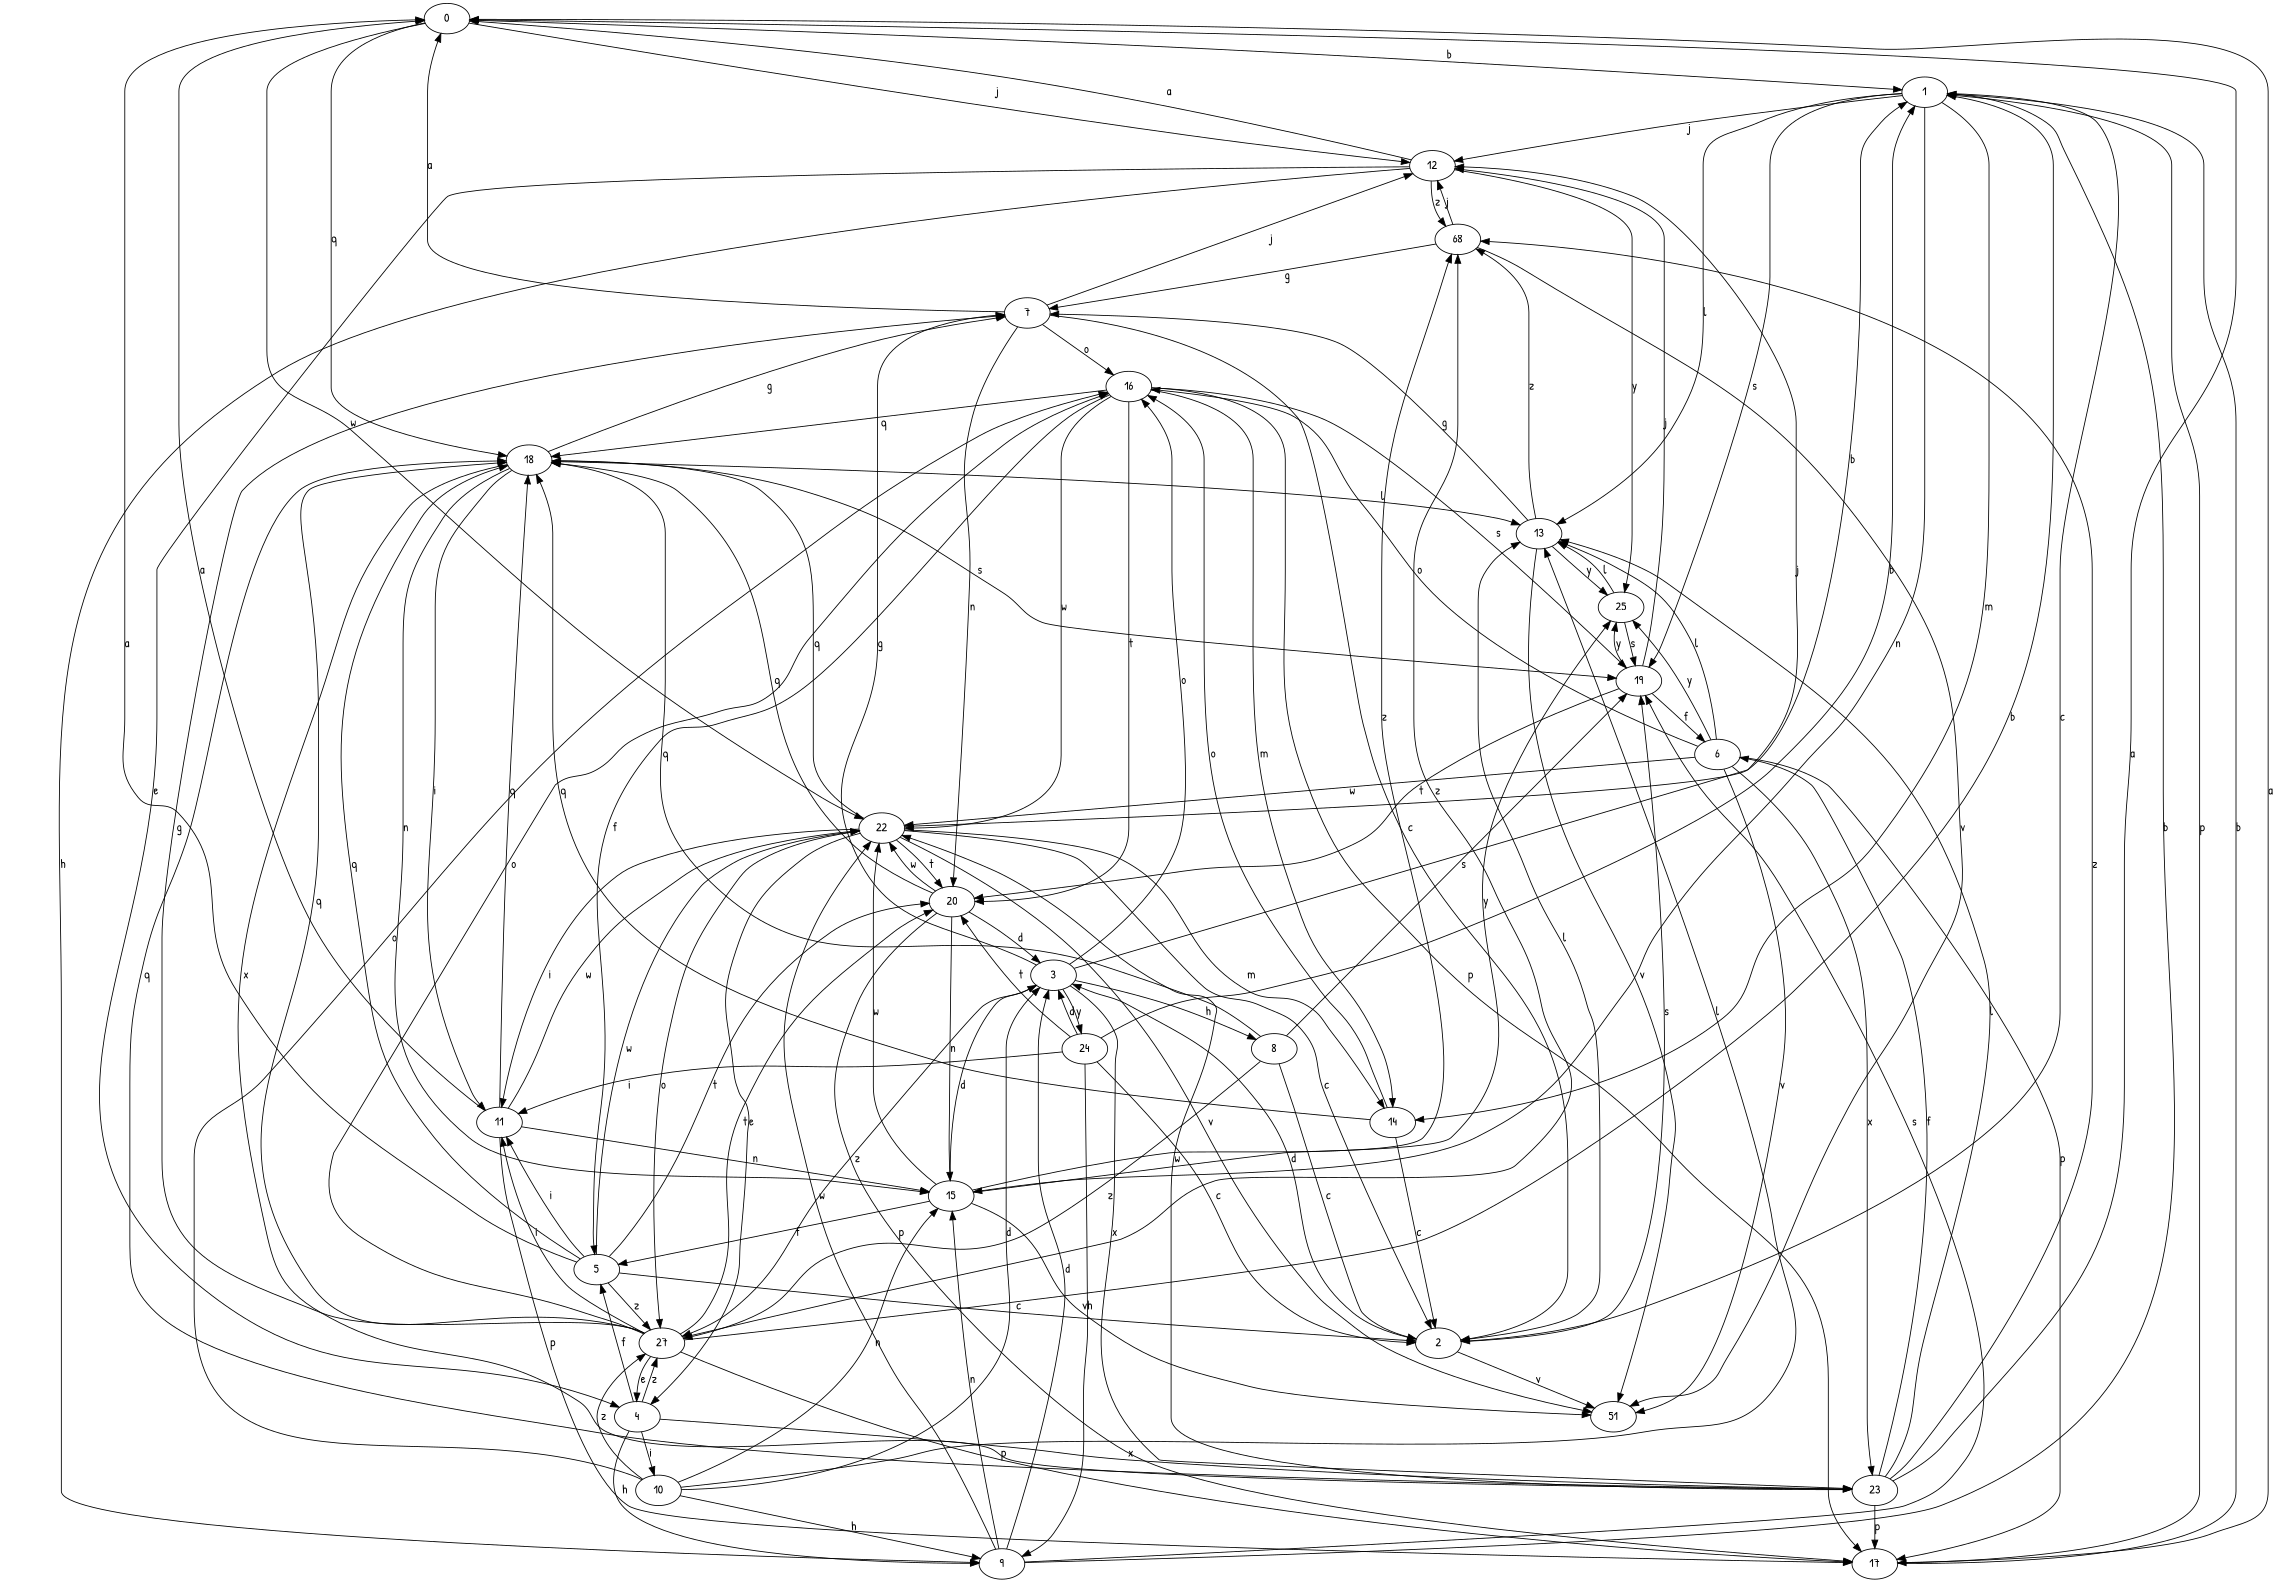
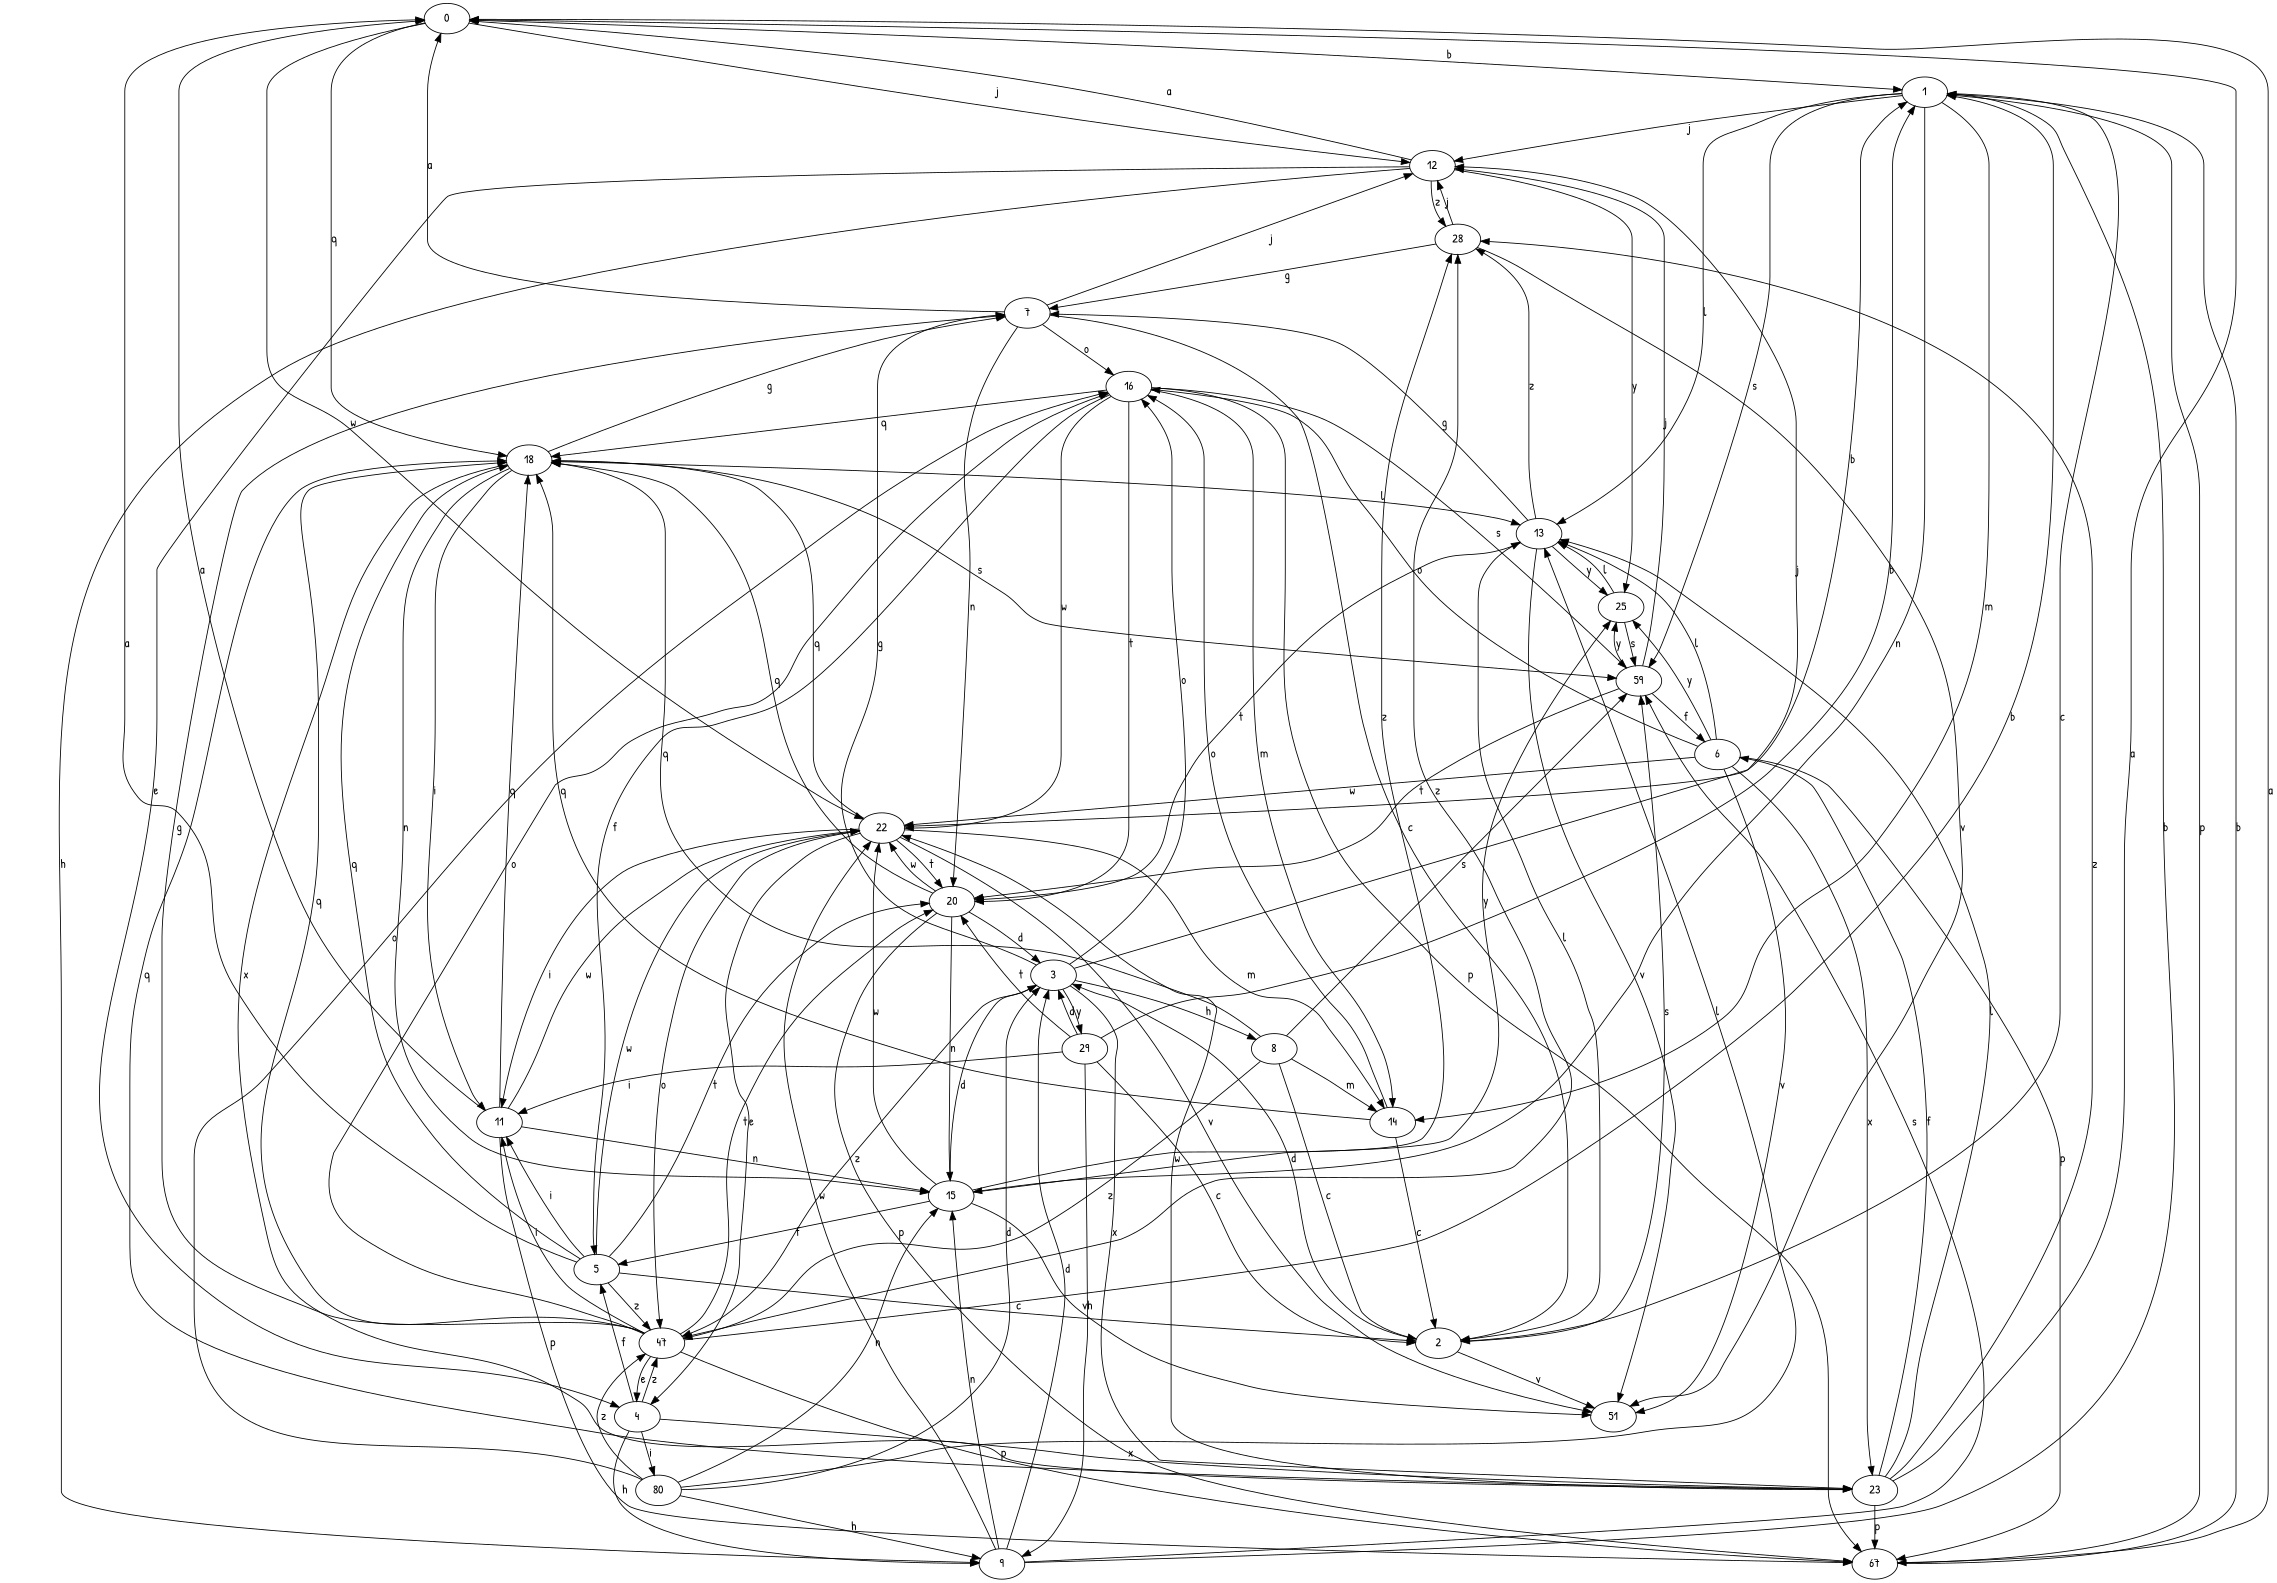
node "68": label "68" -> "28"
node "19": label "19" -> "59"
edge "13" -> "20": added, label "t"
edge "22" -> "2": removed, label "c"
node "24": label "24" -> "29"
edge "8" -> "14": added, label "m"
node "27": label "27" -> "47"
node "10": label "10" -> "80"
node "17": label "17" -> "67"
